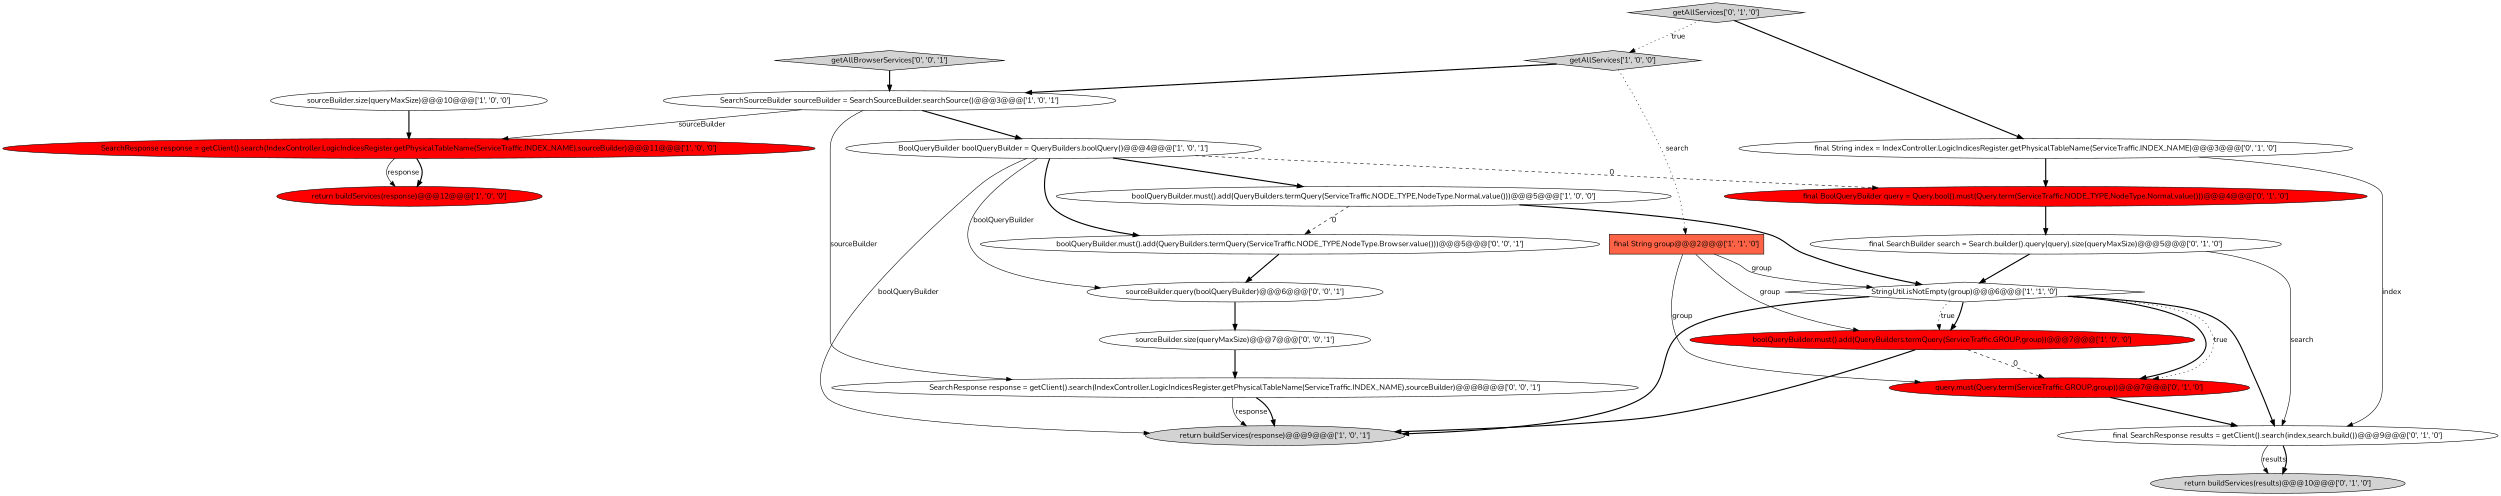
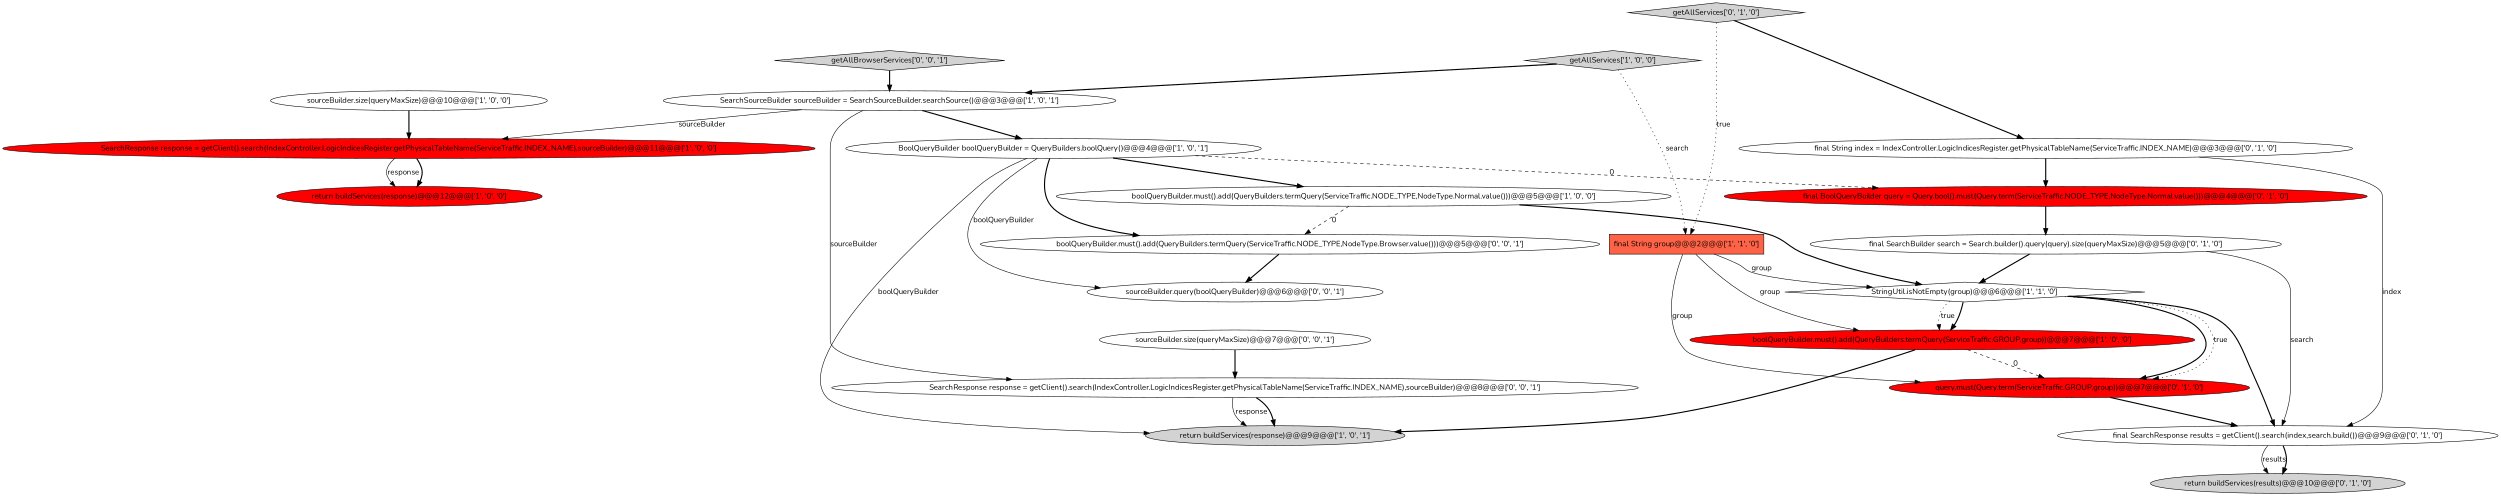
edge "getAllServices['0', '1', '0']" -> "getAllServices['1', '0', '0']": now "getAllServices['0', '1', '0']" -> "final String group@@@2@@@['1', '1', '0']"
edge "sourceBuilder.query(boolQueryBuilder)@@@6@@@['0', '0', '1']" -> "sourceBuilder.size(queryMaxSize)@@@7@@@['0', '0', '1']": removed
edge "StringUtil.isNotEmpty(group)@@@6@@@['1', '1', '0']" -> "return buildServices(response)@@@9@@@['1', '0', '1']": removed
